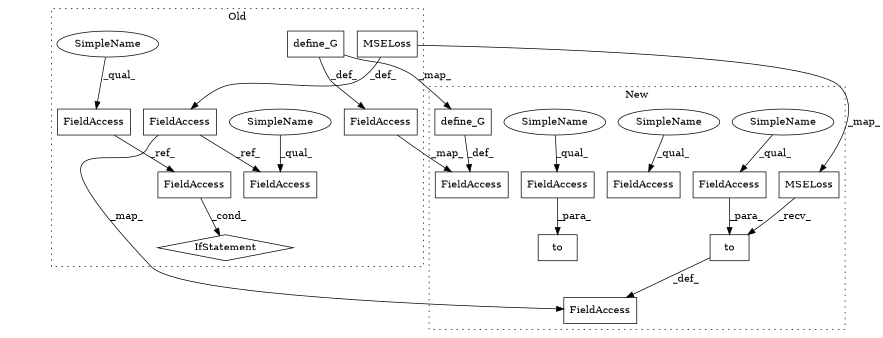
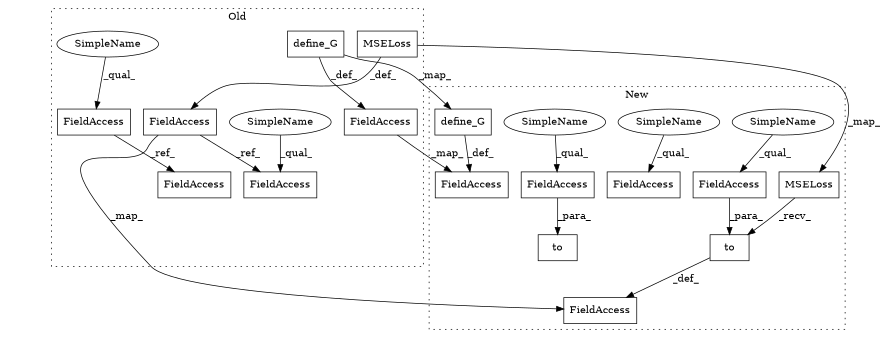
node "IfStatement": removed
